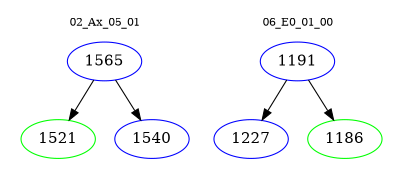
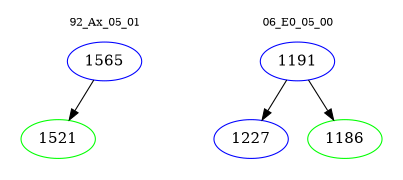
cluster "02_Ax_05_01": label "02_Ax_05_01" -> "92_Ax_05_01"
cluster "06_E0_01_00": label "06_E0_01_00" -> "06_E0_05_00"
node "1540": removed
